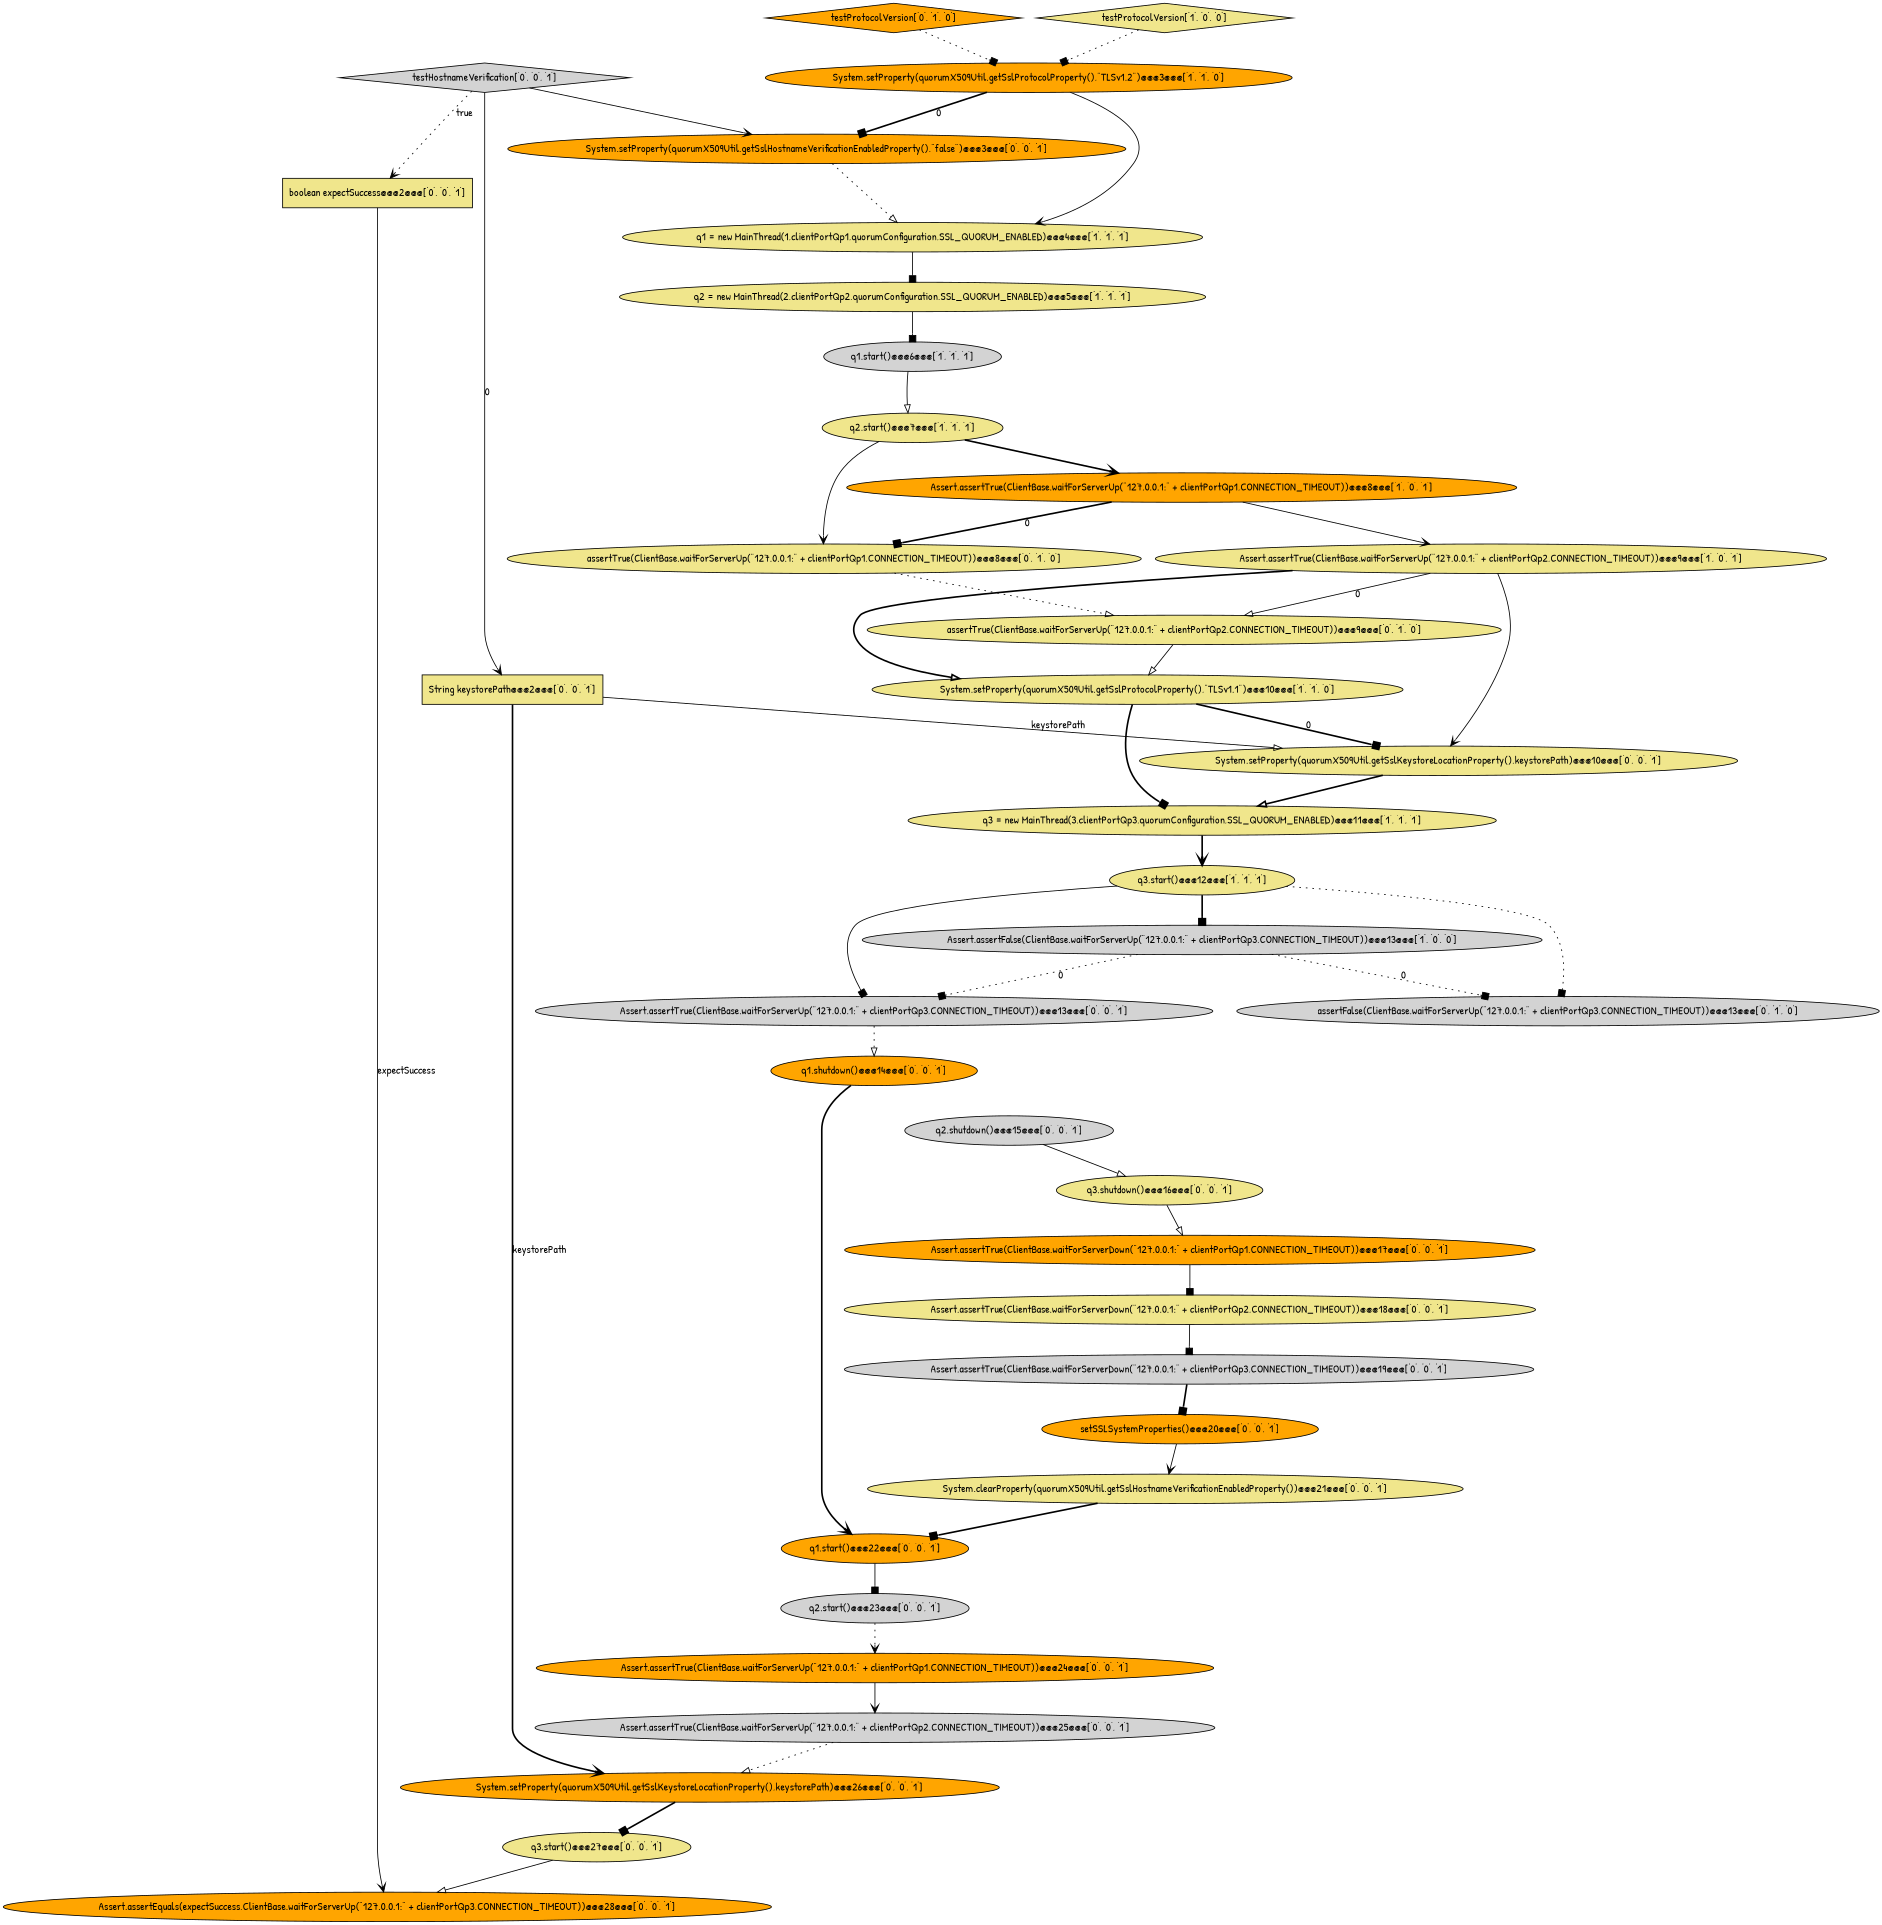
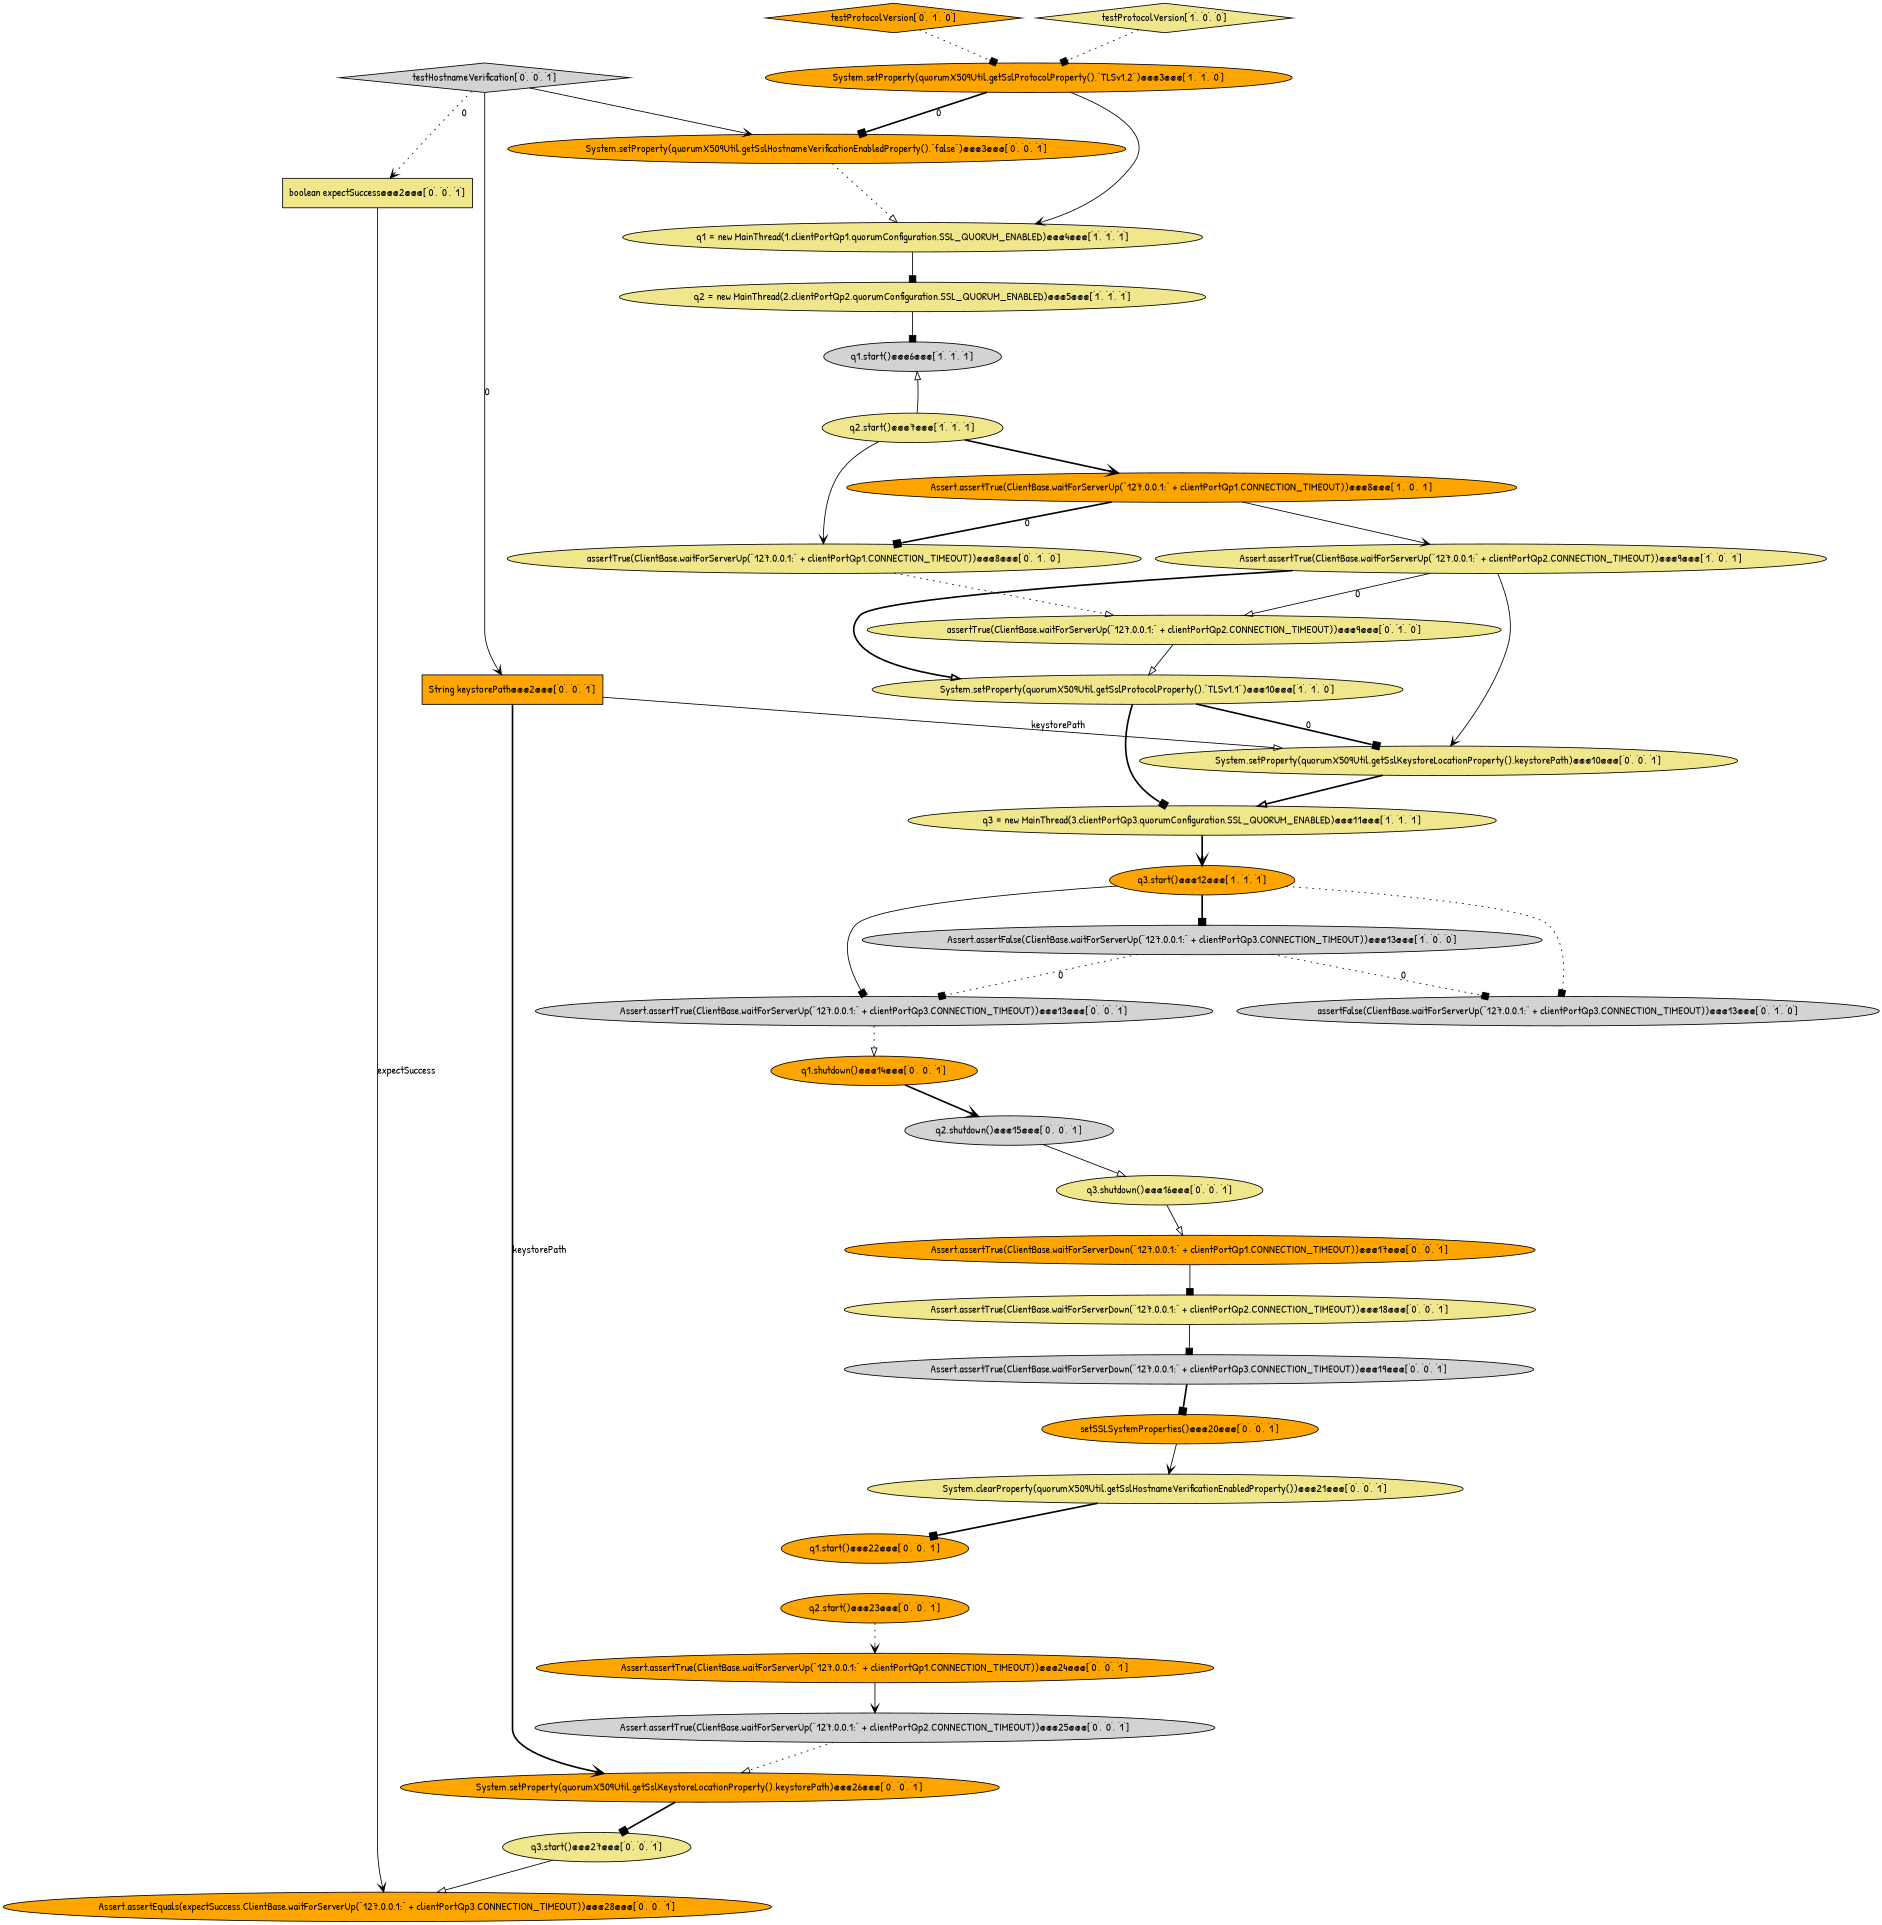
edge "testHostnameVerification['0', '0', '1']" -> "boolean expectSuccess@@@2@@@['0', '0', '1']": label "true" -> "0"
edge "q1.start()@@@6@@@['1', '1', '1']" -> "q2.start()@@@7@@@['1', '1', '1']": reversed
node "String keystorePath@@@2@@@['0', '0', '1']": fillcolor khaki -> orange
node "q3.start()@@@12@@@['1', '1', '1']": fillcolor khaki -> orange
edge "q1.shutdown()@@@14@@@['0', '0', '1']" -> "q1.start()@@@22@@@['0', '0', '1']": now "q1.shutdown()@@@14@@@['0', '0', '1']" -> "q2.shutdown()@@@15@@@['0', '0', '1']"
edge "q1.start()@@@22@@@['0', '0', '1']" -> "q2.start()@@@23@@@['0', '0', '1']": removed
node "q2.start()@@@23@@@['0', '0', '1']": fillcolor lightgrey -> orange
